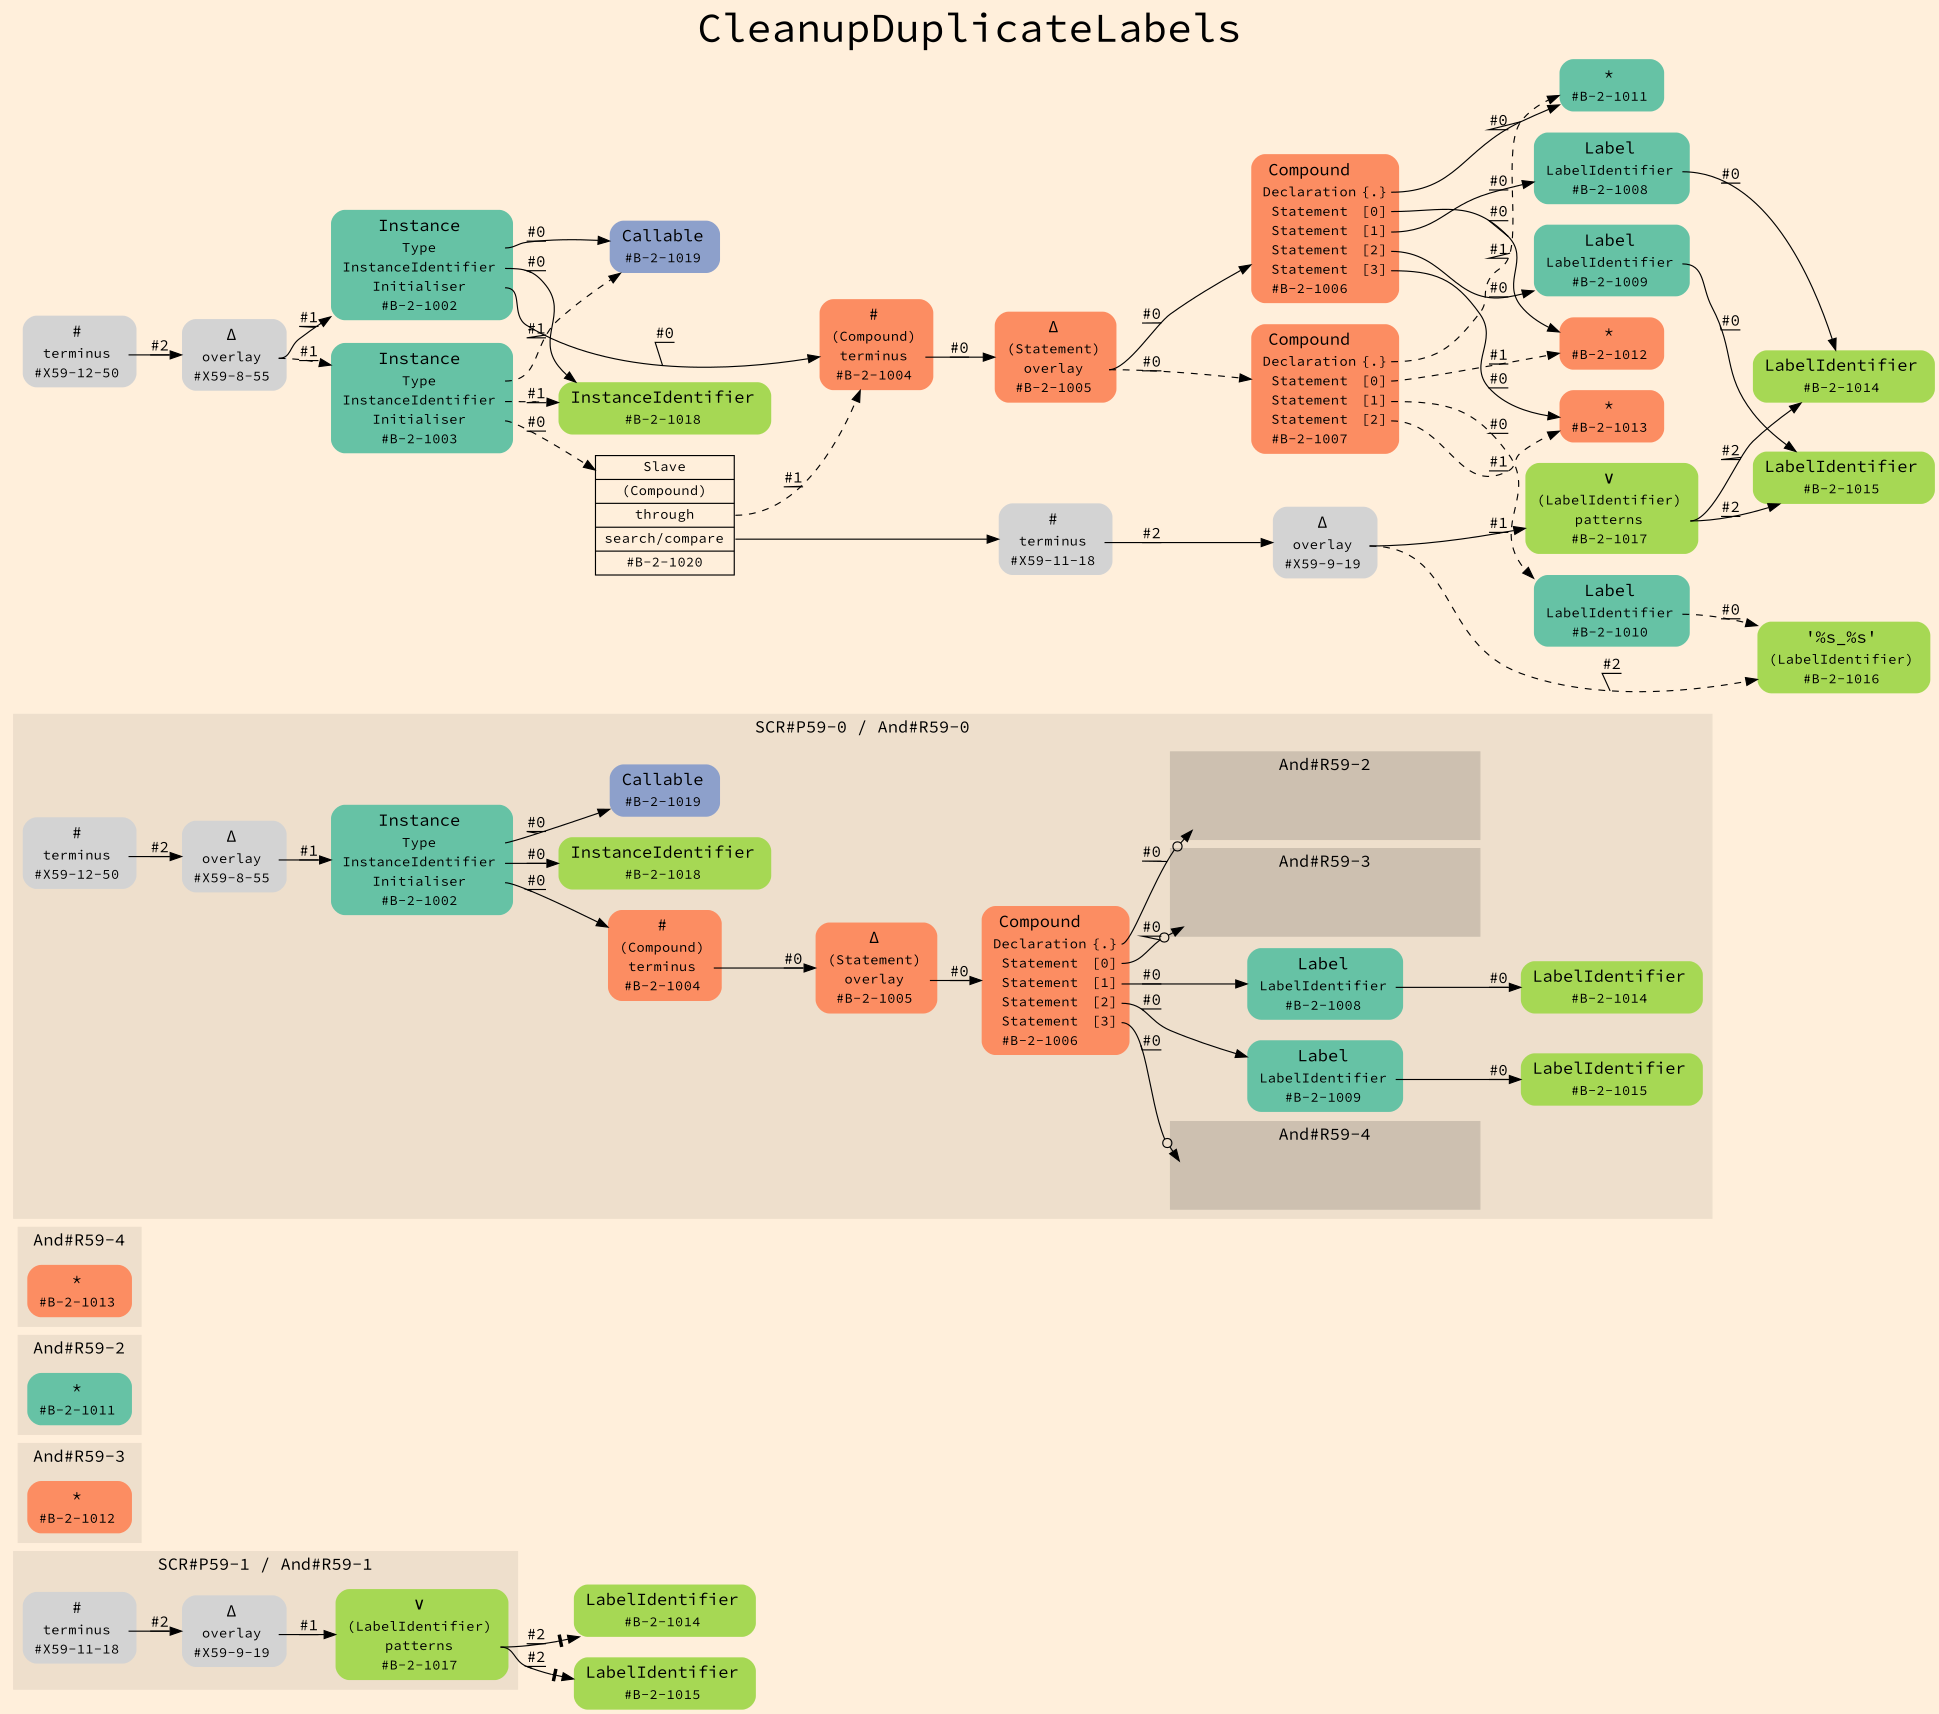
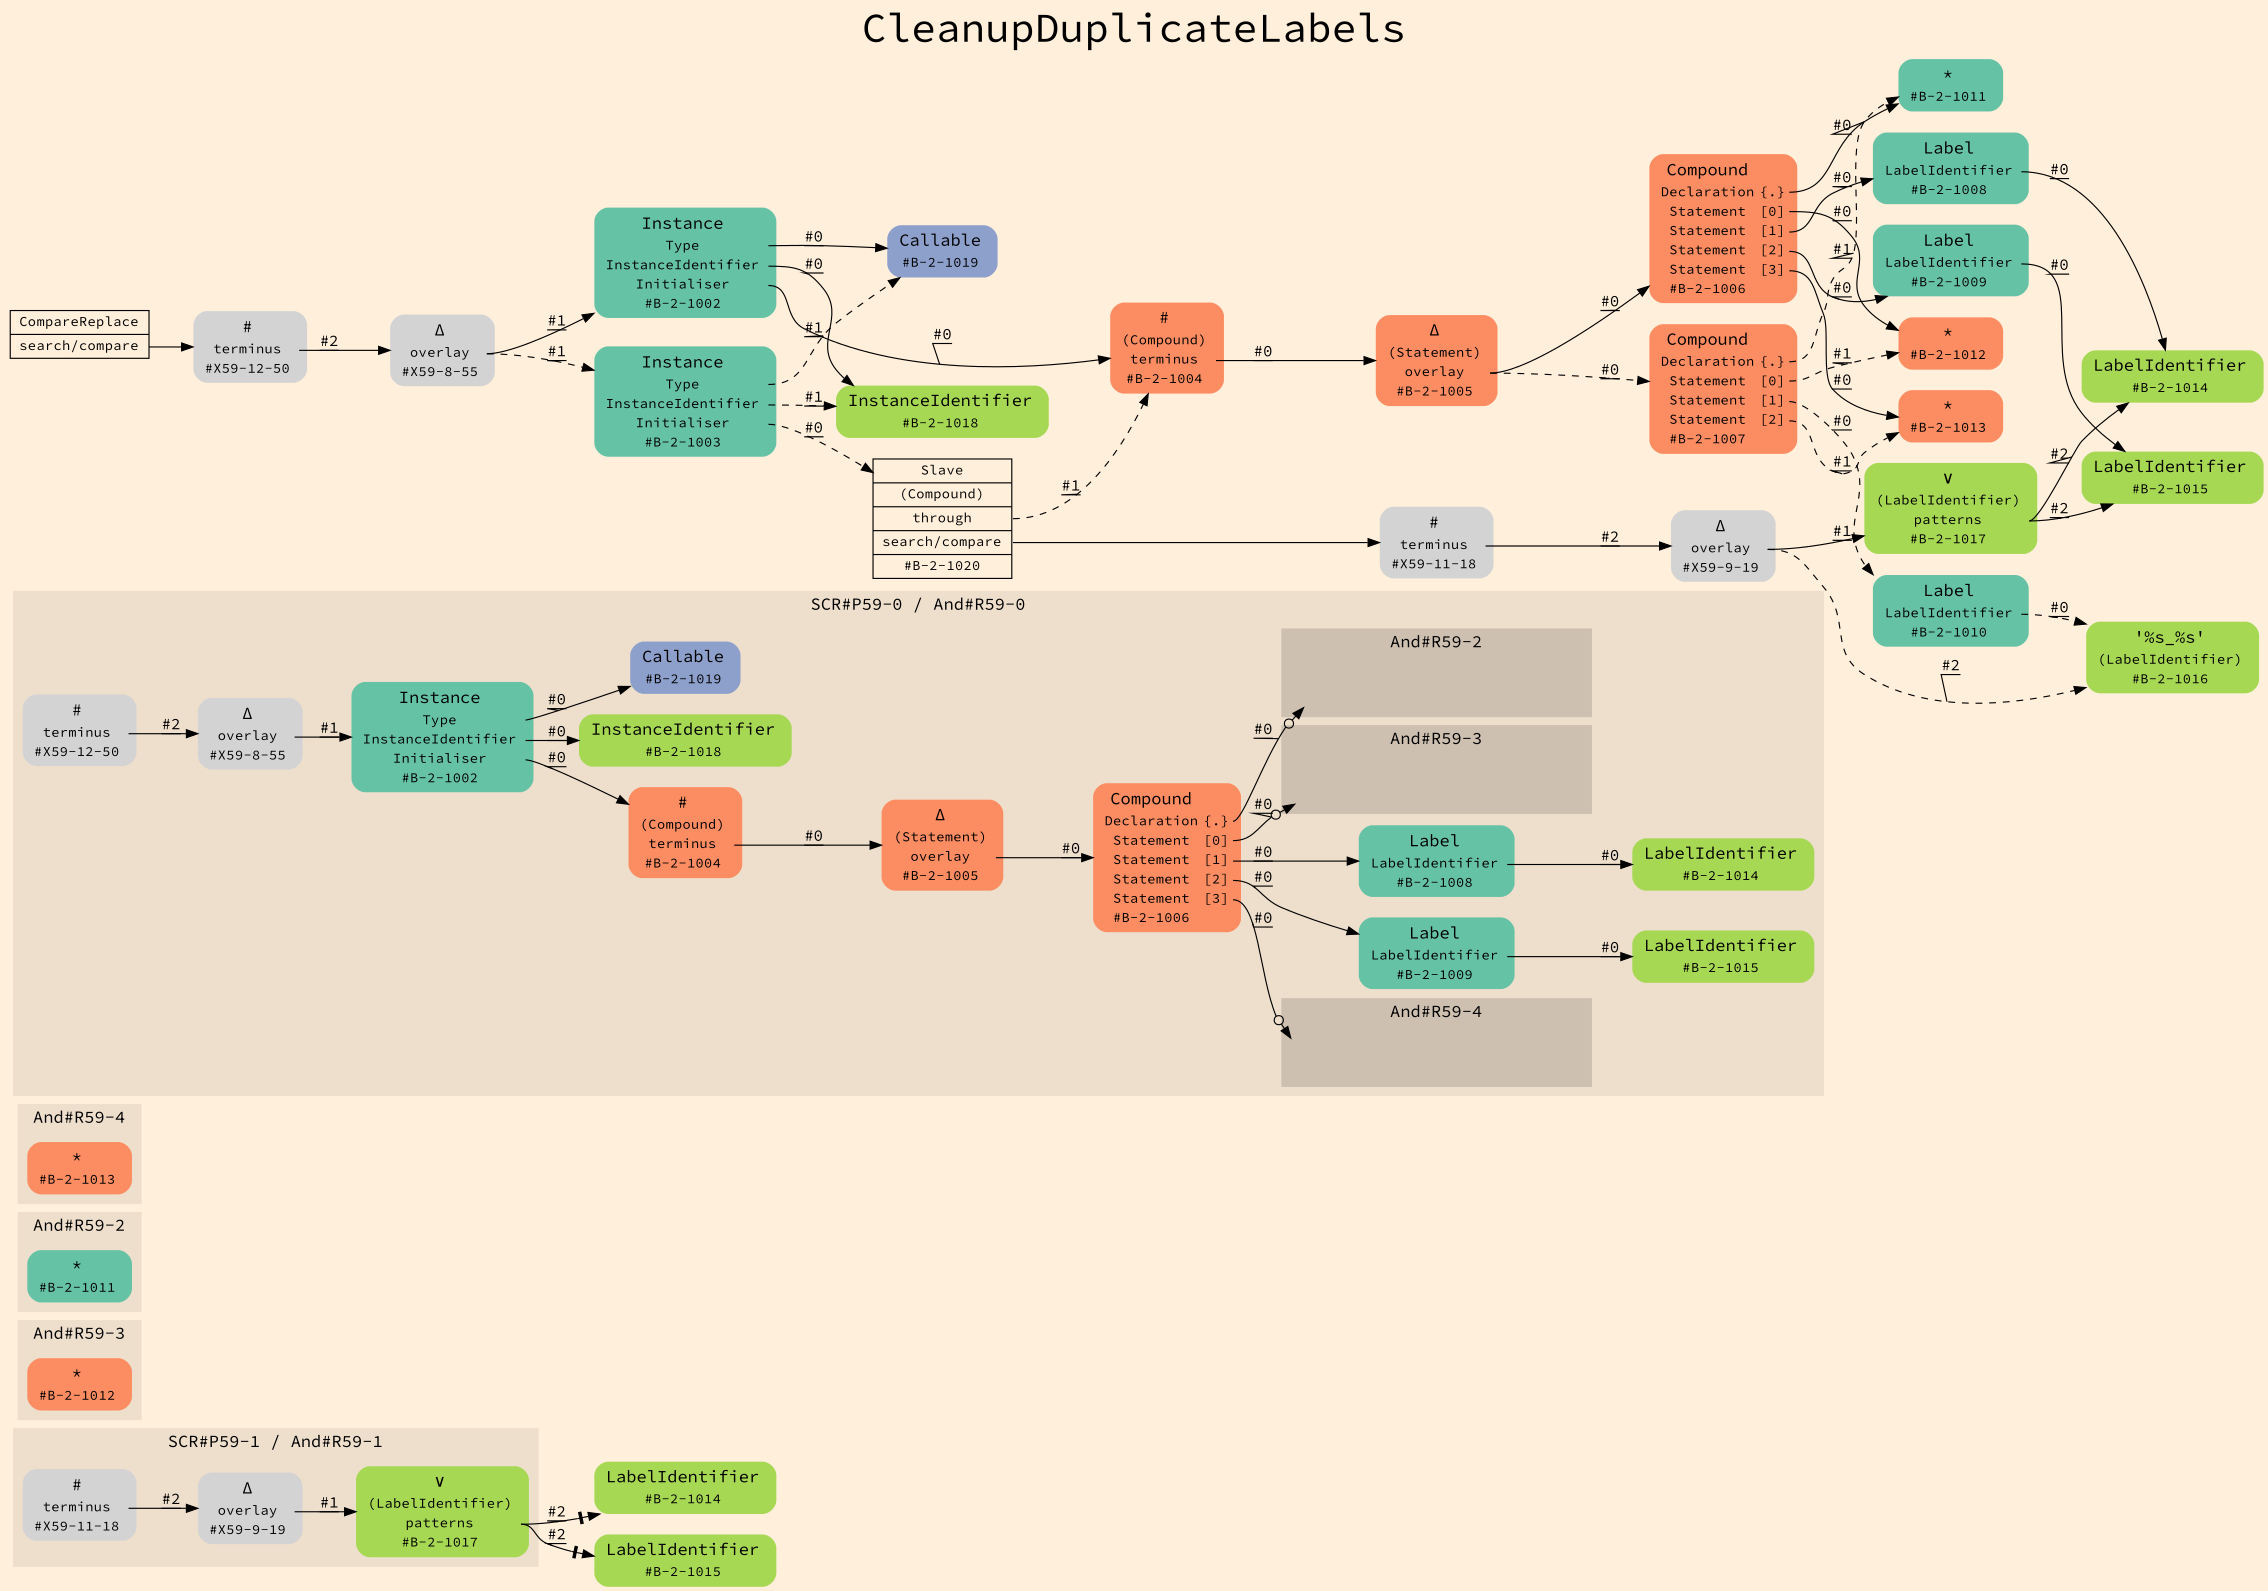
node "CompareReplace": added
